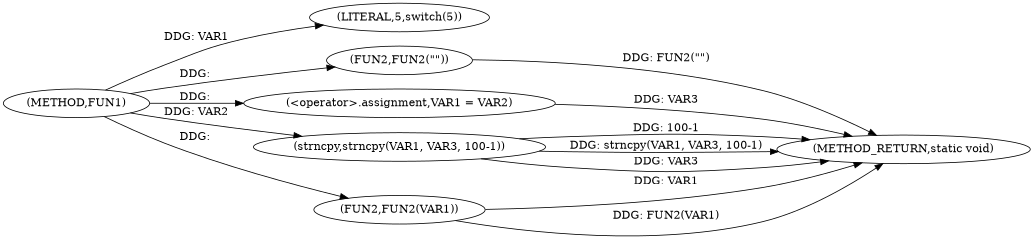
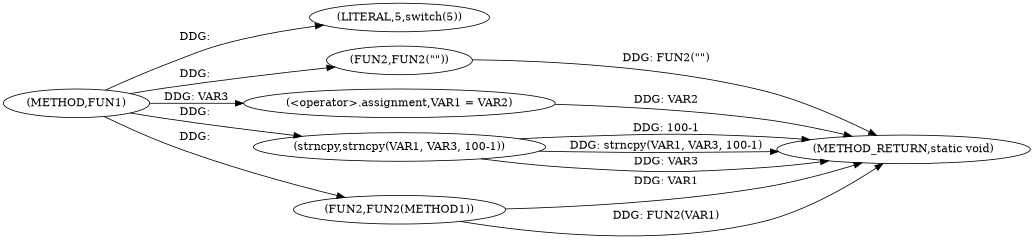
edge "(METHOD,FUN1)" -> "(LITERAL,5,switch(5))": label "DDG: VAR1" -> "DDG: "
edge "(METHOD,FUN1)" -> "(<operator>.assignment,VAR1 = VAR2)": label "DDG: " -> "DDG: VAR3"
edge "(<operator>.assignment,VAR1 = VAR2)" -> "(METHOD_RETURN,static void)": label "DDG: VAR3" -> "DDG: VAR2"
edge "(METHOD,FUN1)" -> "(strncpy,strncpy(VAR1, VAR3, 100-1))": label "DDG: VAR2" -> "DDG: "
node "(FUN2,FUN2(VAR1))": label "(FUN2,FUN2(VAR1))" -> "(FUN2,FUN2(METHOD1))"
